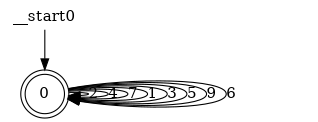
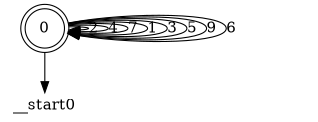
edge "__start0" -> "0": reversed
